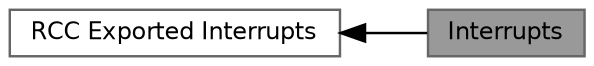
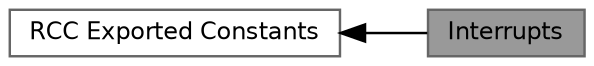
node "RCC Exported Interrupts": label "RCC Exported Interrupts" -> "RCC Exported Constants"
